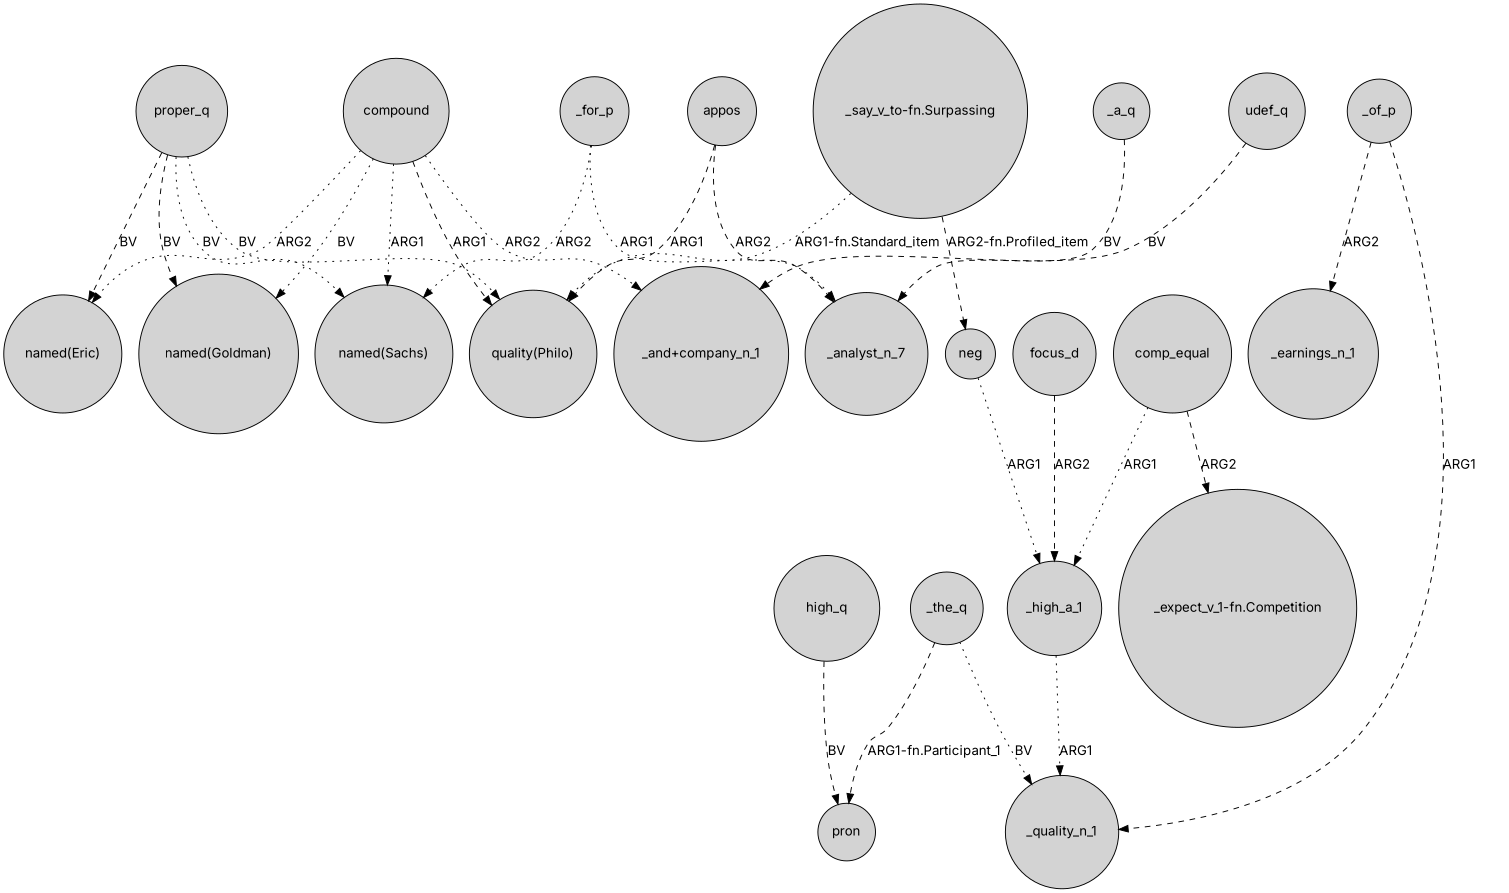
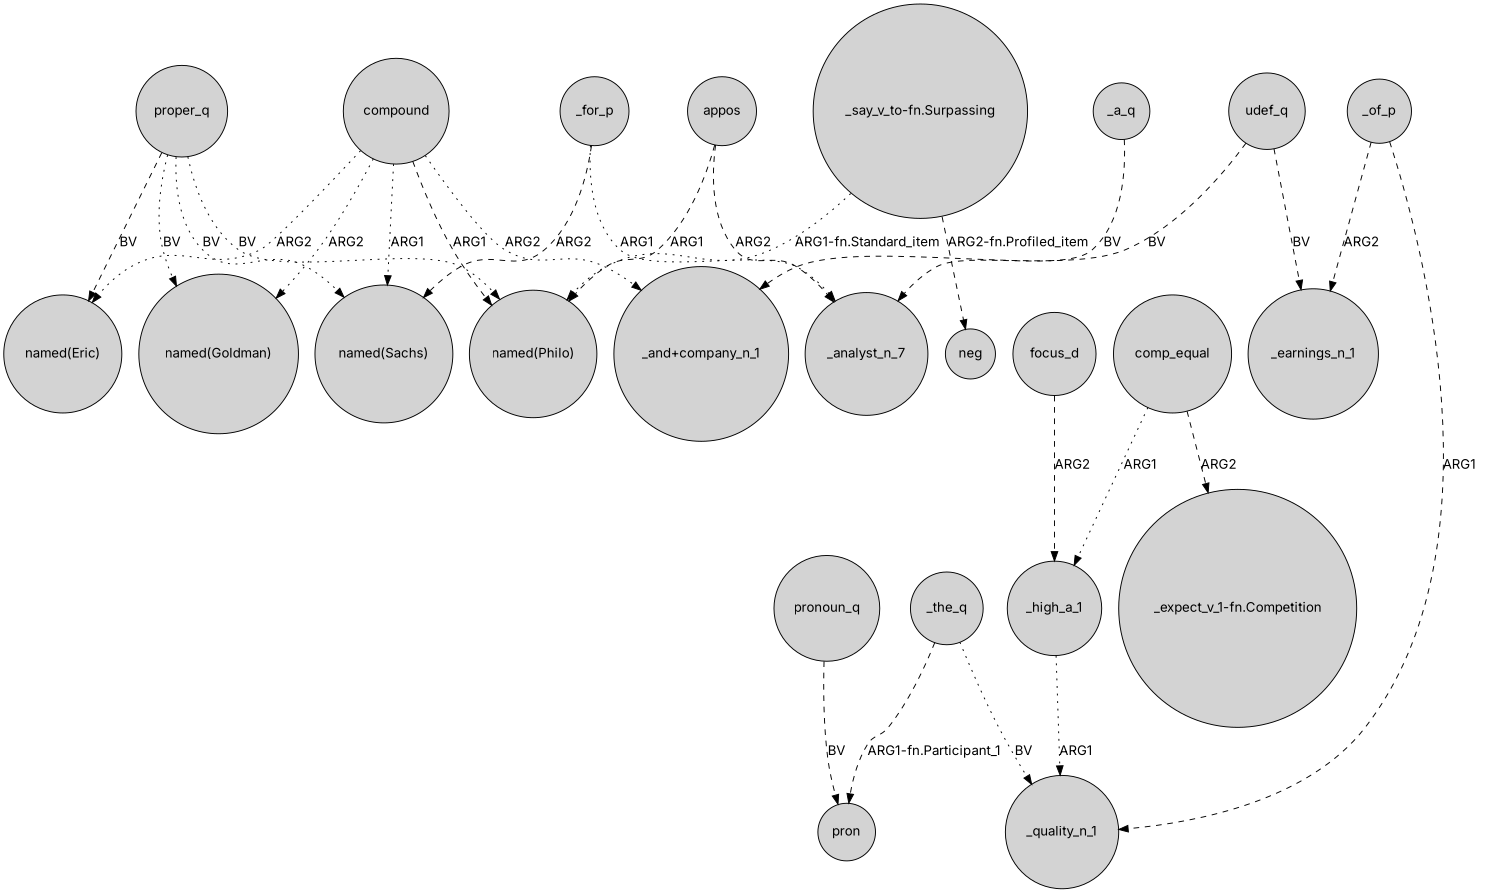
edge "udef_q" -> "_earnings_n_1": added, label "BV"
edge "proper_q" -> "named(Goldman)": style dashed -> dotted
edge "compound" -> "named(Goldman)": label "BV" -> "ARG2"
edge "_for_p" -> "named(Sachs)": style dotted -> dashed
node "quality(Philo)": label "quality(Philo)" -> "named(Philo)"
edge "neg" -> "_high_a_1": removed, label "ARG1"
node "high_q": label "high_q" -> "pronoun_q"
